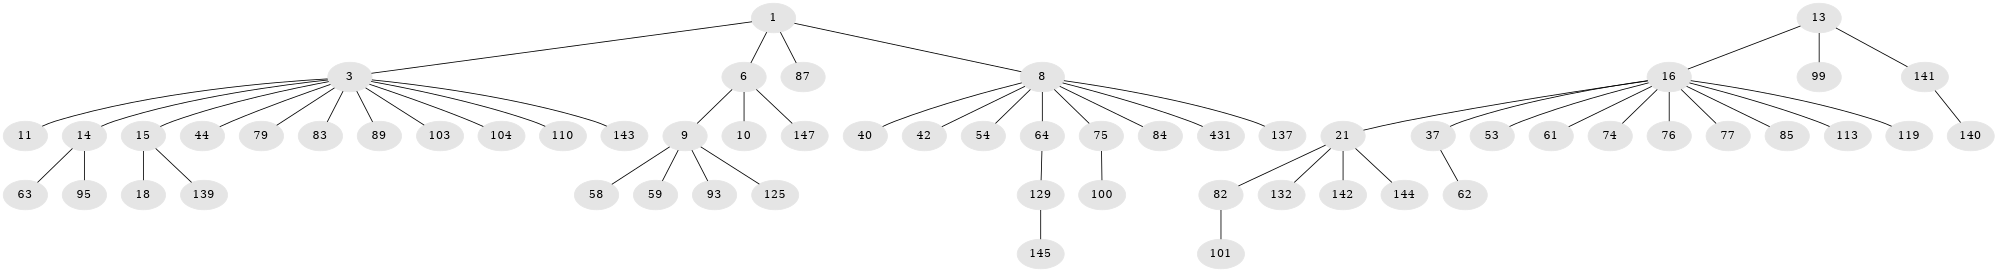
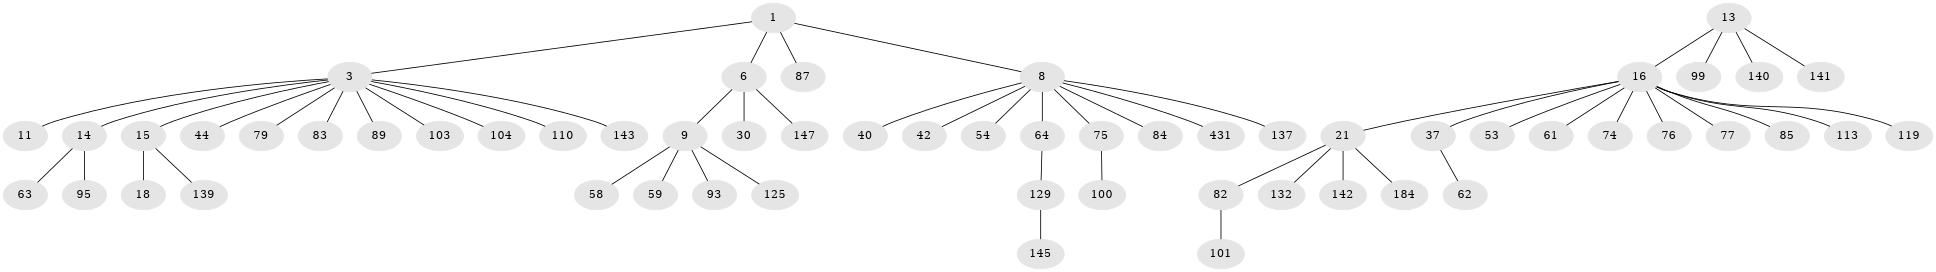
edge "141" -- "140": now "13" -- "140"
node "10": label "10" -> "30"
node "144": label "144" -> "184"
